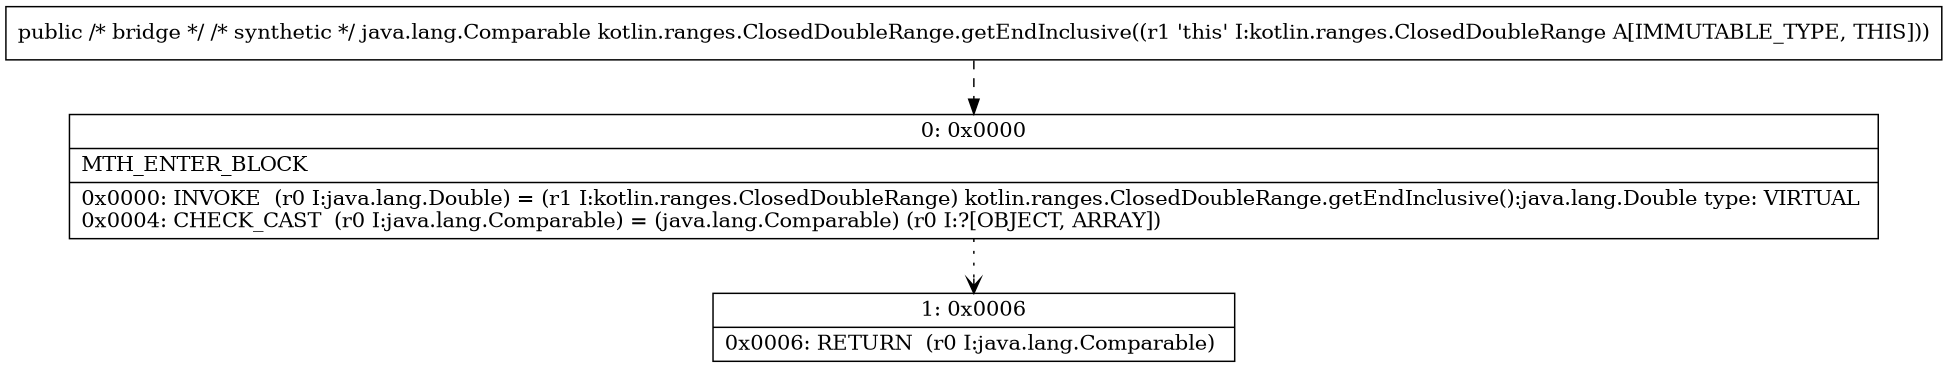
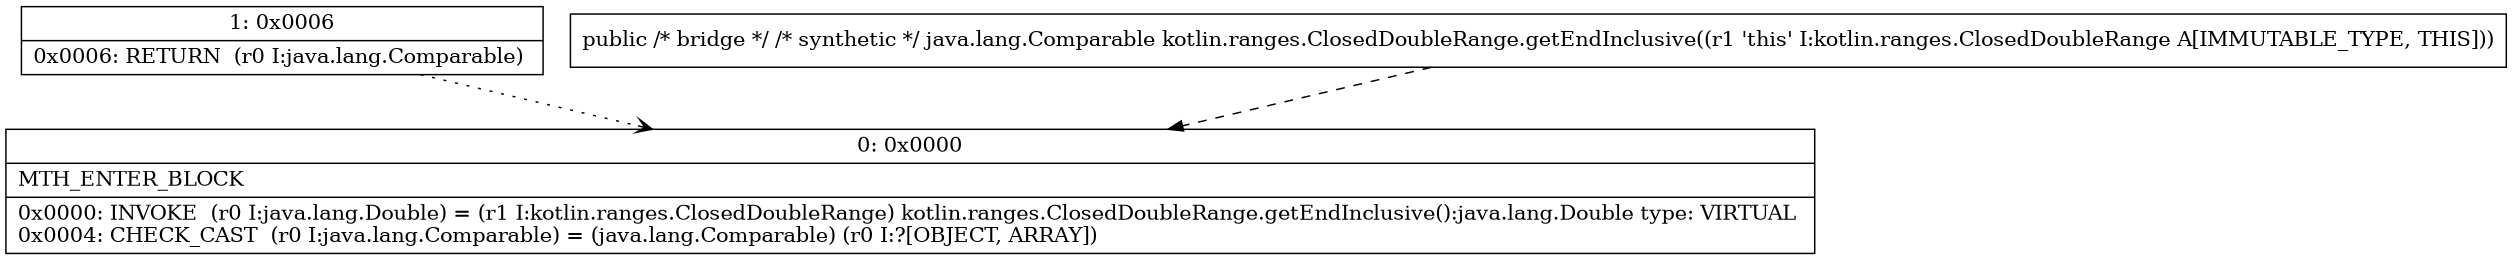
edge "0: 0x0000" -> "1: 0x0006": reversed
